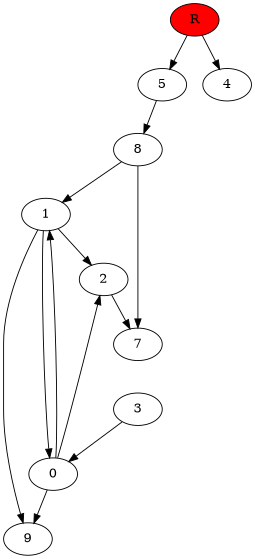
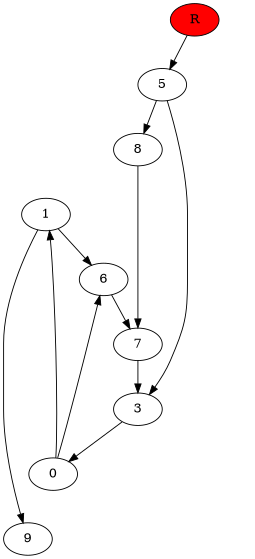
node "4": removed
edge "8" -> "1": removed
edge "5" -> "3": added
node "2": label "2" -> "6"
edge "1" -> "0": removed
edge "7" -> "3": added
edge "0" -> "9": removed
